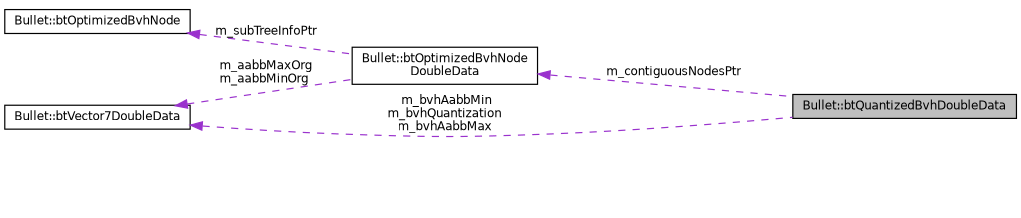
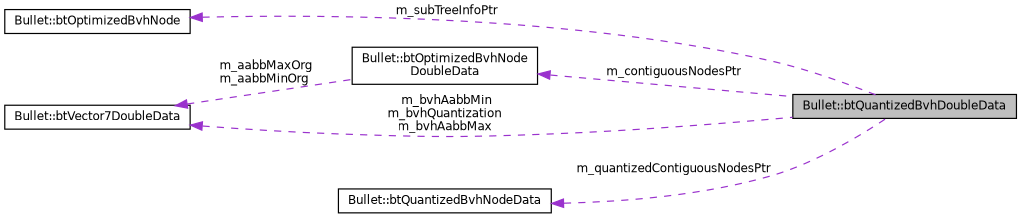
edge "Bullet::btOptimizedBvhNode DoubleData" -> "Bullet::btOptimizedBvhNode": now "Bullet::btQuantizedBvhDoubleData" -> "Bullet::btOptimizedBvhNode"
node "Bullet::btQuantizedBvhNodeData": added
